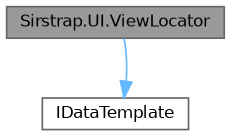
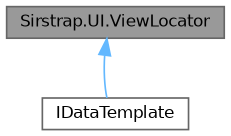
edge "Sirstrap.UI.ViewLocator" -> "IDataTemplate": reversed
